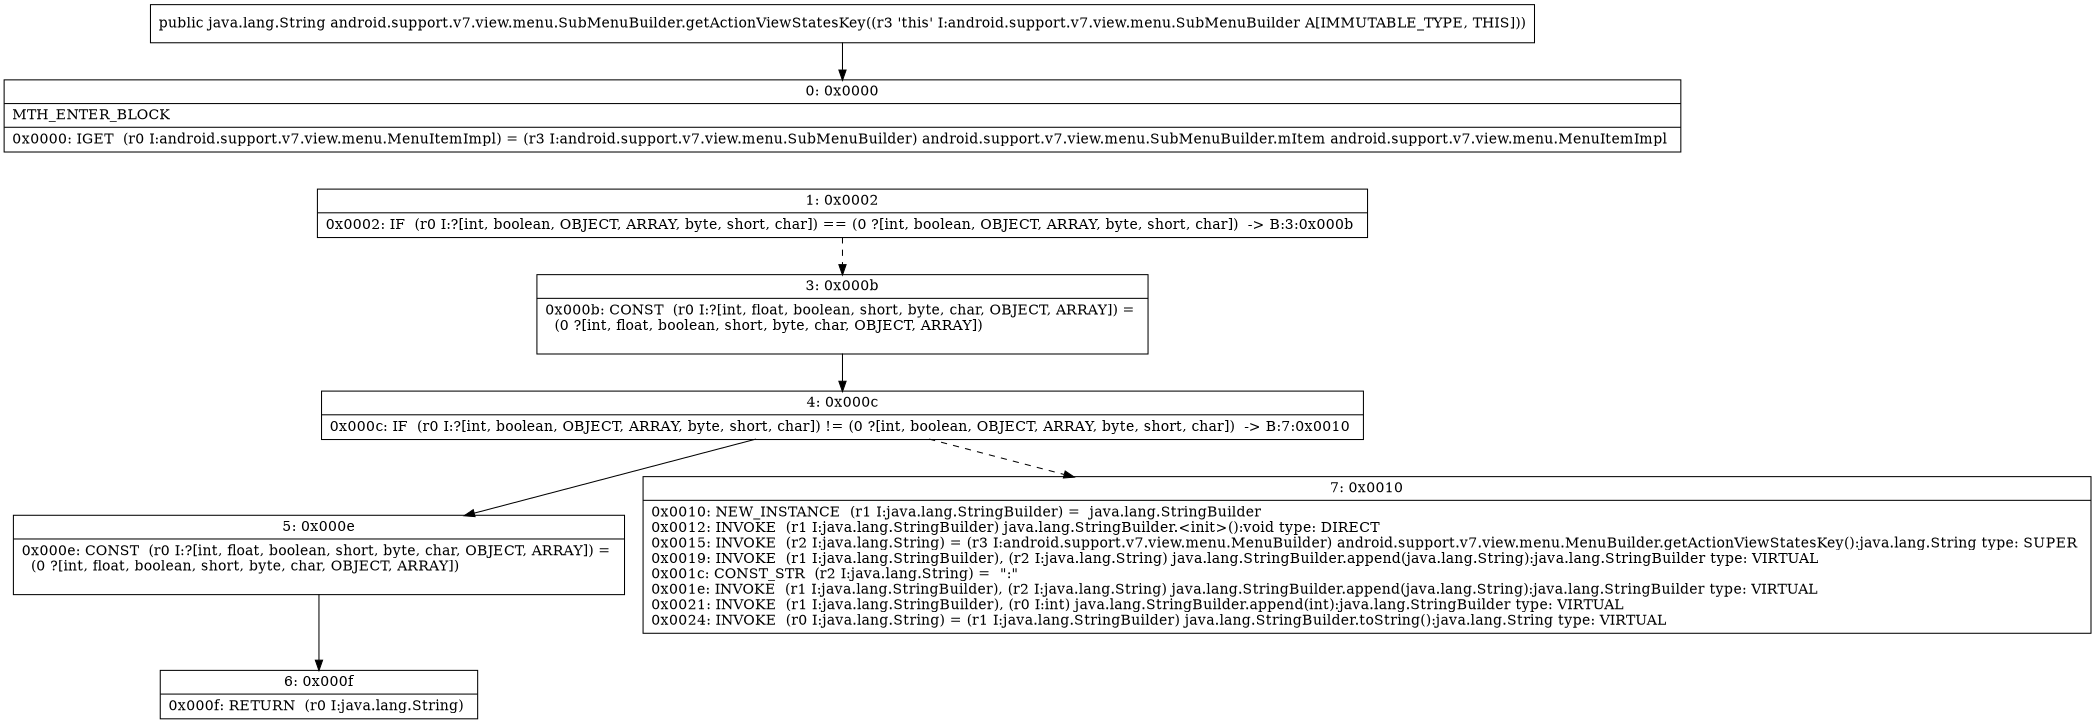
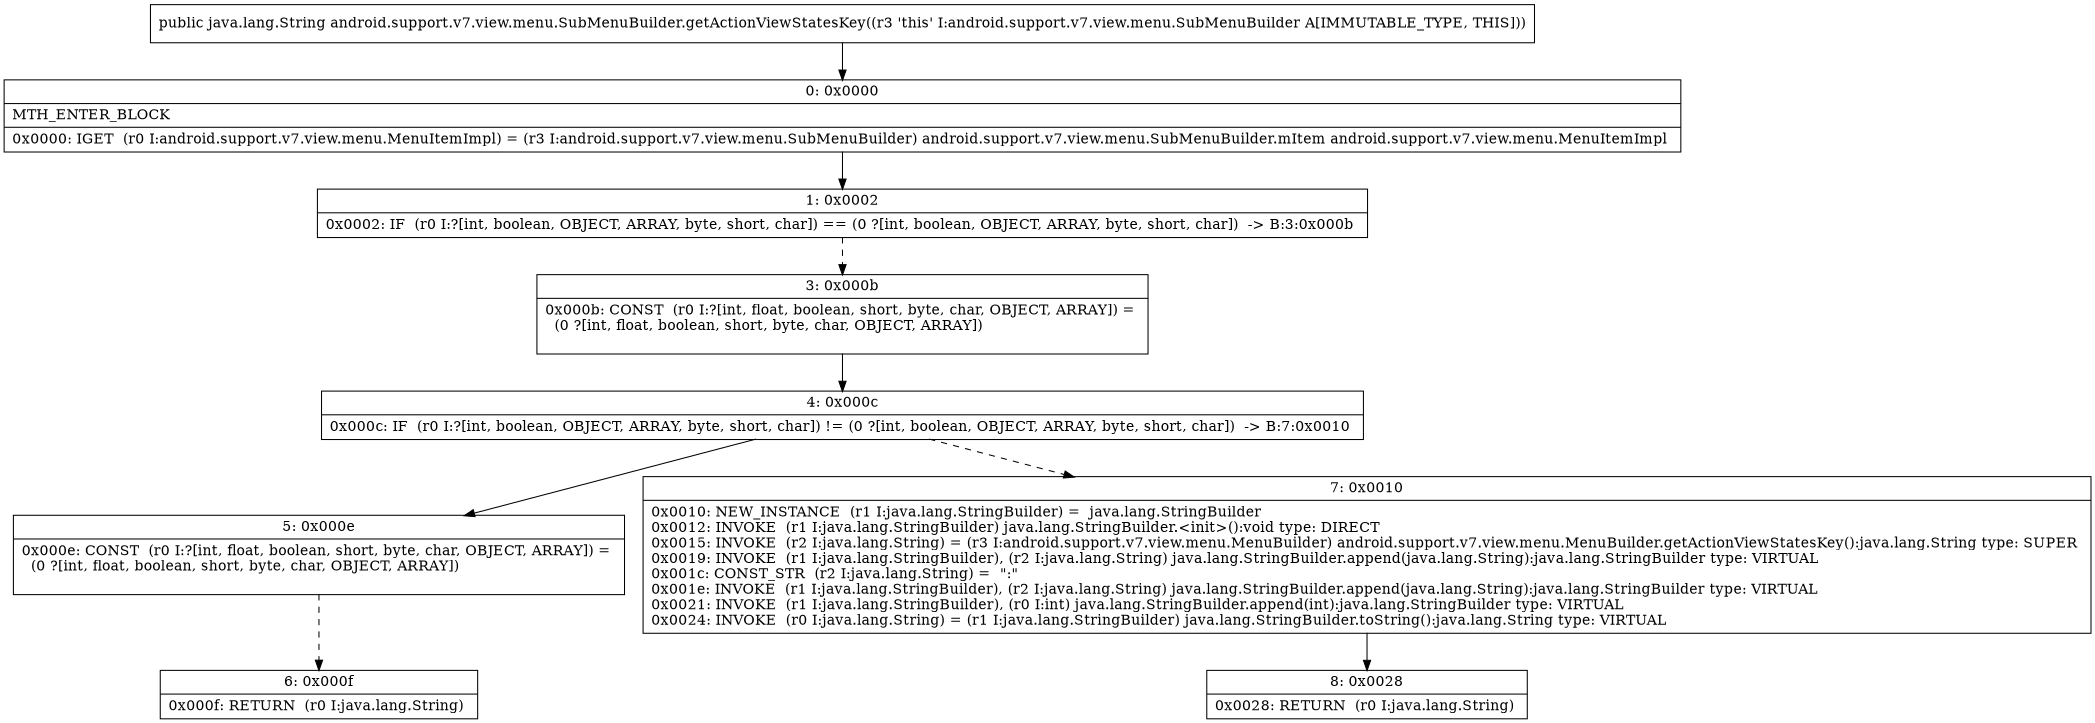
edge "0: 0x0000" -> "1: 0x0002": added
edge "5: 0x000e" -> "6: 0x000f": style solid -> dashed
node "8: 0x0028": added
